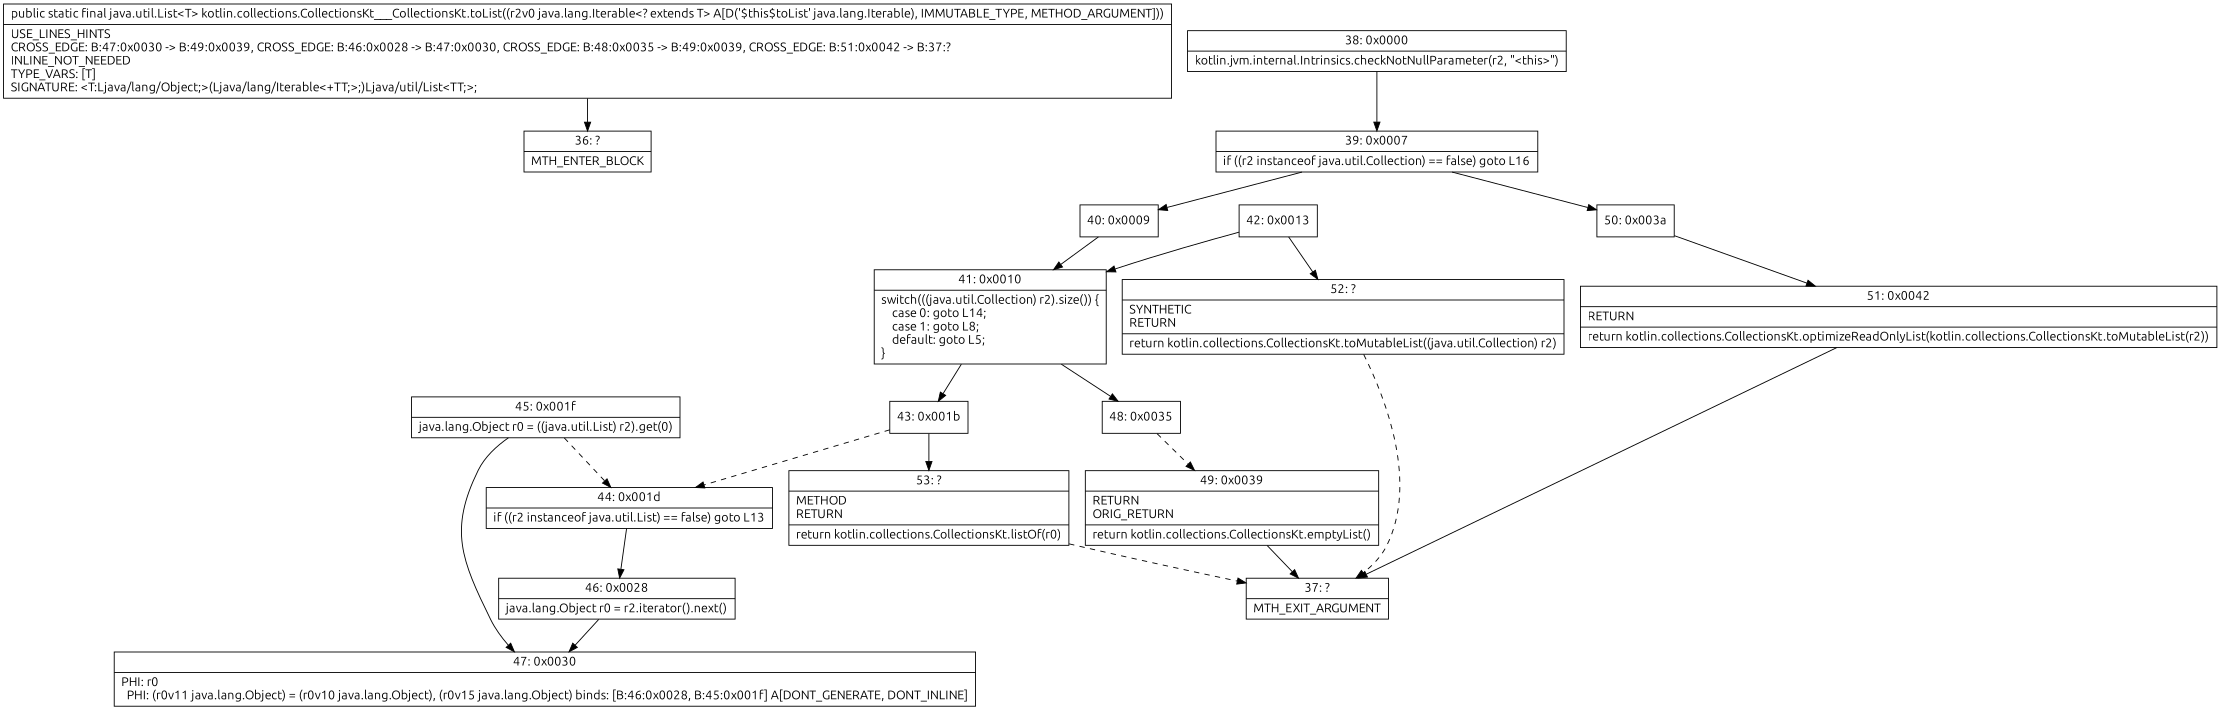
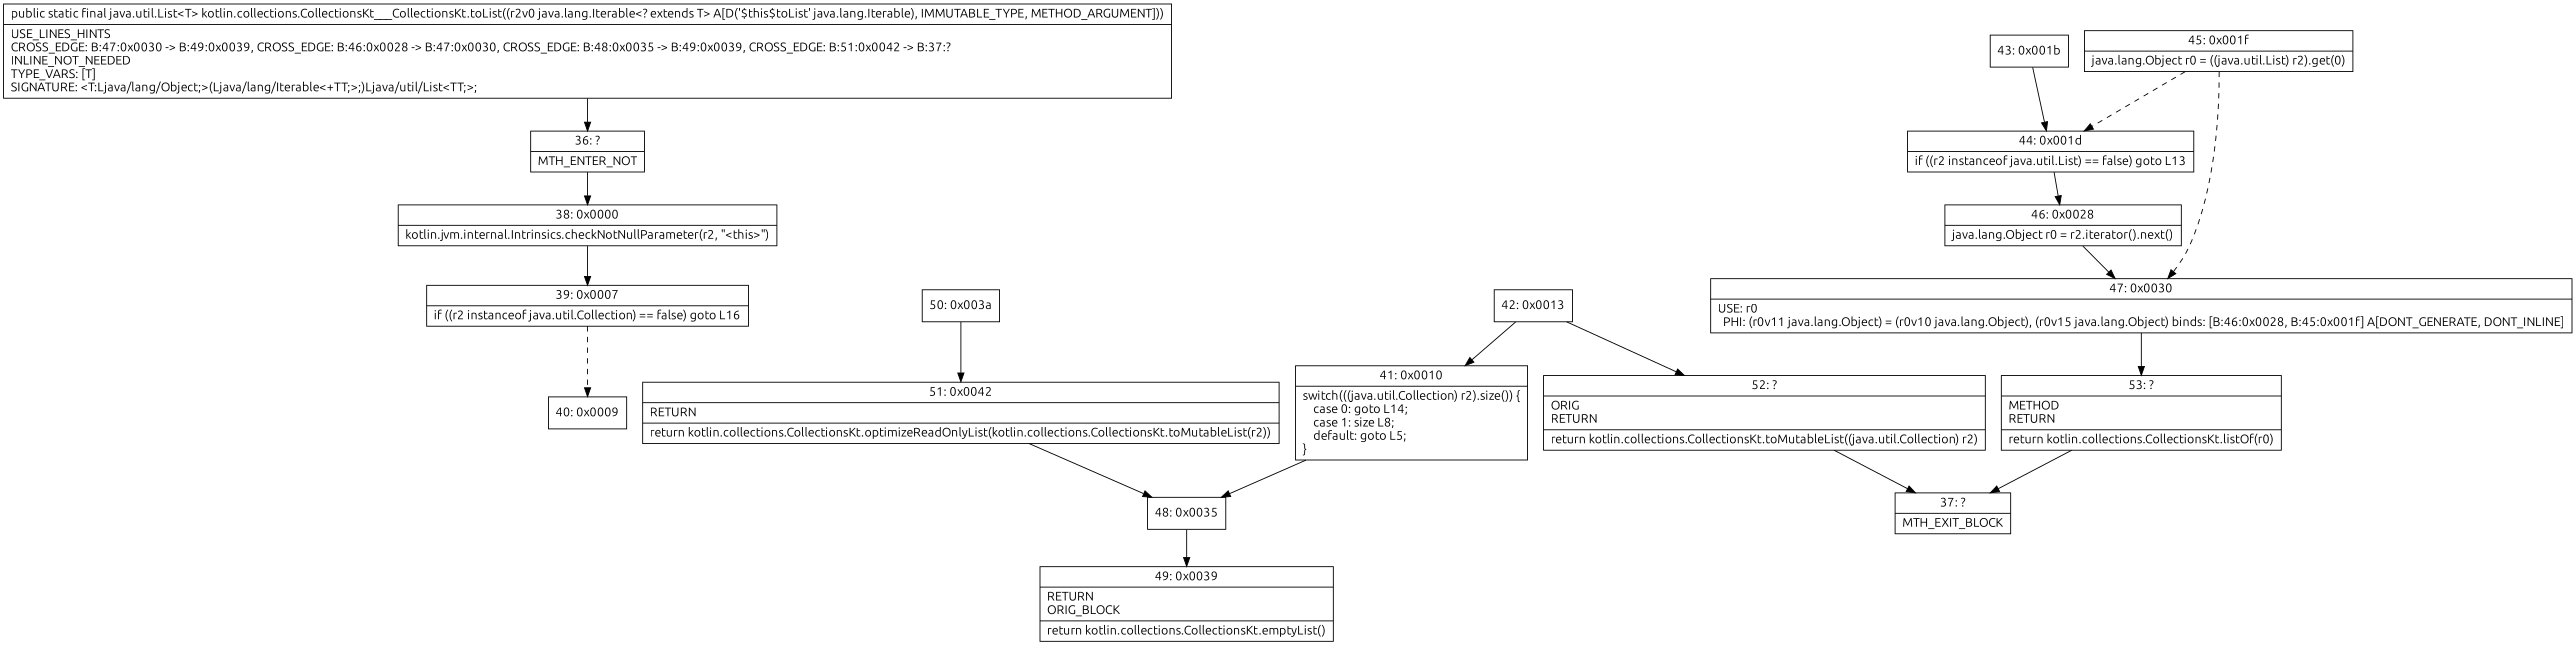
node "36: ?": text "MTH_ENTER_BLOCK" -> "MTH_ENTER_NOT"
edge "36: ?" -> "38: 0x0000": added
edge "39: 0x0007" -> "40: 0x0009": style solid -> dashed
edge "39: 0x0007" -> "50: 0x003a": removed
edge "40: 0x0009" -> "41: 0x0010": removed
node "52: ?": text "SYNTHETIC" -> "ORIG"
node "41: 0x0010": text "case 1: goto L8;" -> "case 1: size L8;"
edge "41: 0x0010" -> "43: 0x001b": removed
edge "43: 0x001b" -> "53: ?": now "47: 0x0030" -> "53: ?"
edge "48: 0x0035" -> "49: 0x0039": style dashed -> solid
edge "43: 0x001b" -> "44: 0x001d": style dashed -> solid
edge "51: 0x0042" -> "37: ?": now "51: 0x0042" -> "48: 0x0035"
edge "52: ?" -> "37: ?": style dashed -> solid
node "49: 0x0039": text "ORIG_RETURN" -> "ORIG_BLOCK"
edge "45: 0x001f" -> "47: 0x0030": style solid -> dashed
edge "49: 0x0039" -> "37: ?": removed
edge "53: ?" -> "37: ?": style dashed -> solid
node "37: ?": text "MTH_EXIT_ARGUMENT" -> "MTH_EXIT_BLOCK"
node "47: 0x0030": text "PHI: r0" -> "USE: r0"
